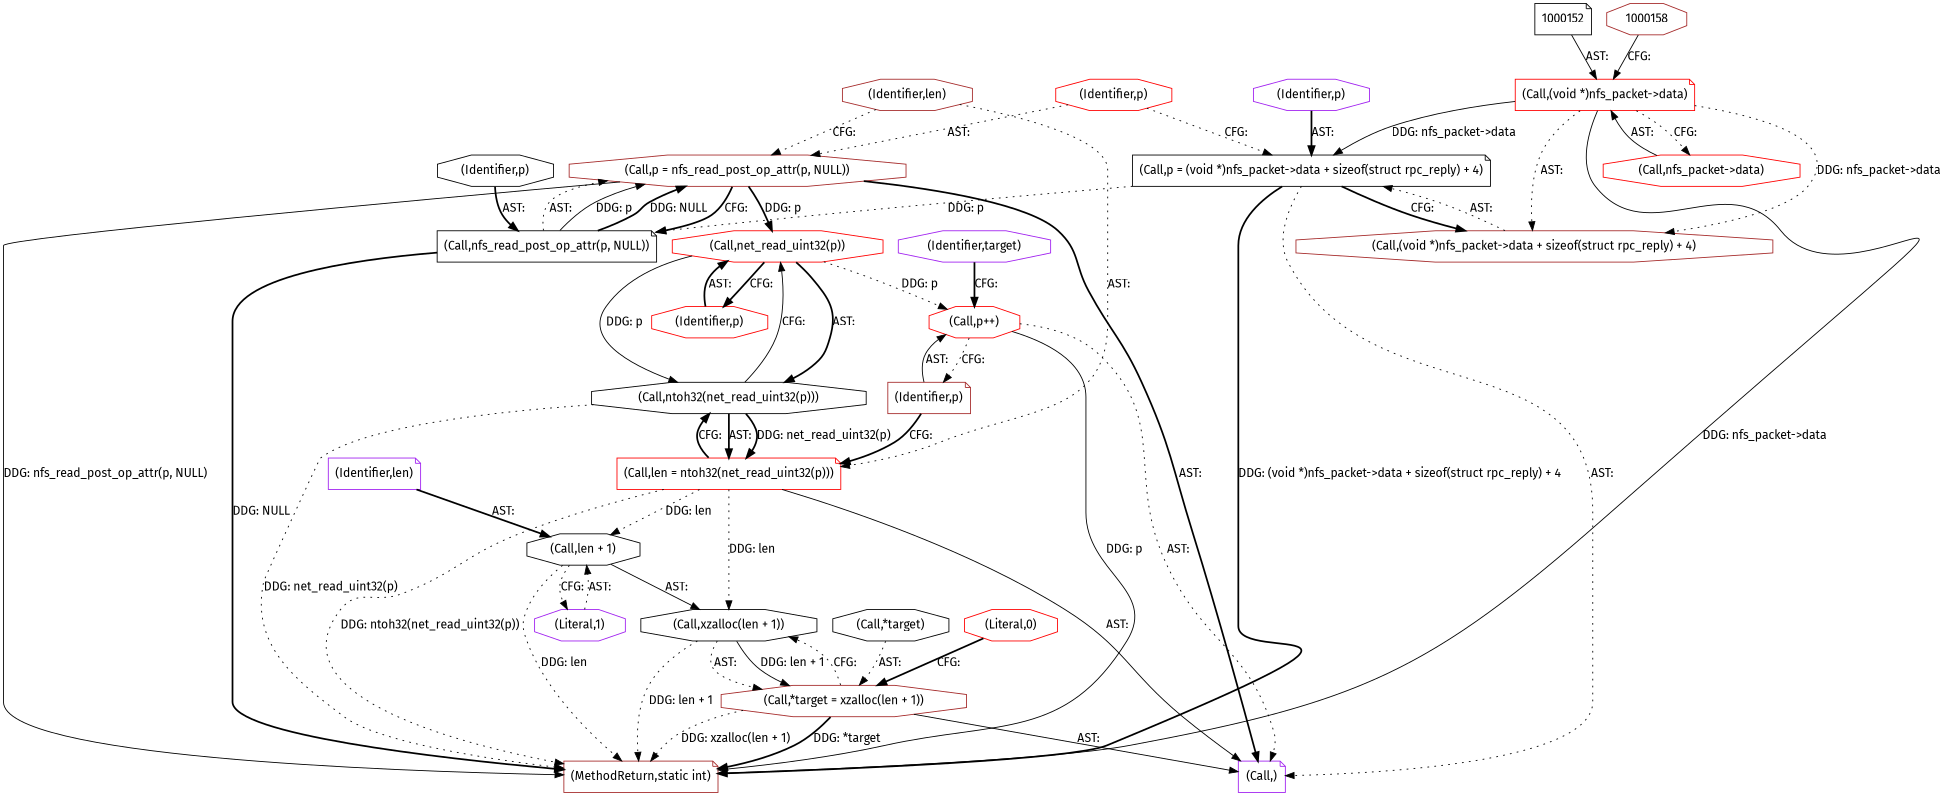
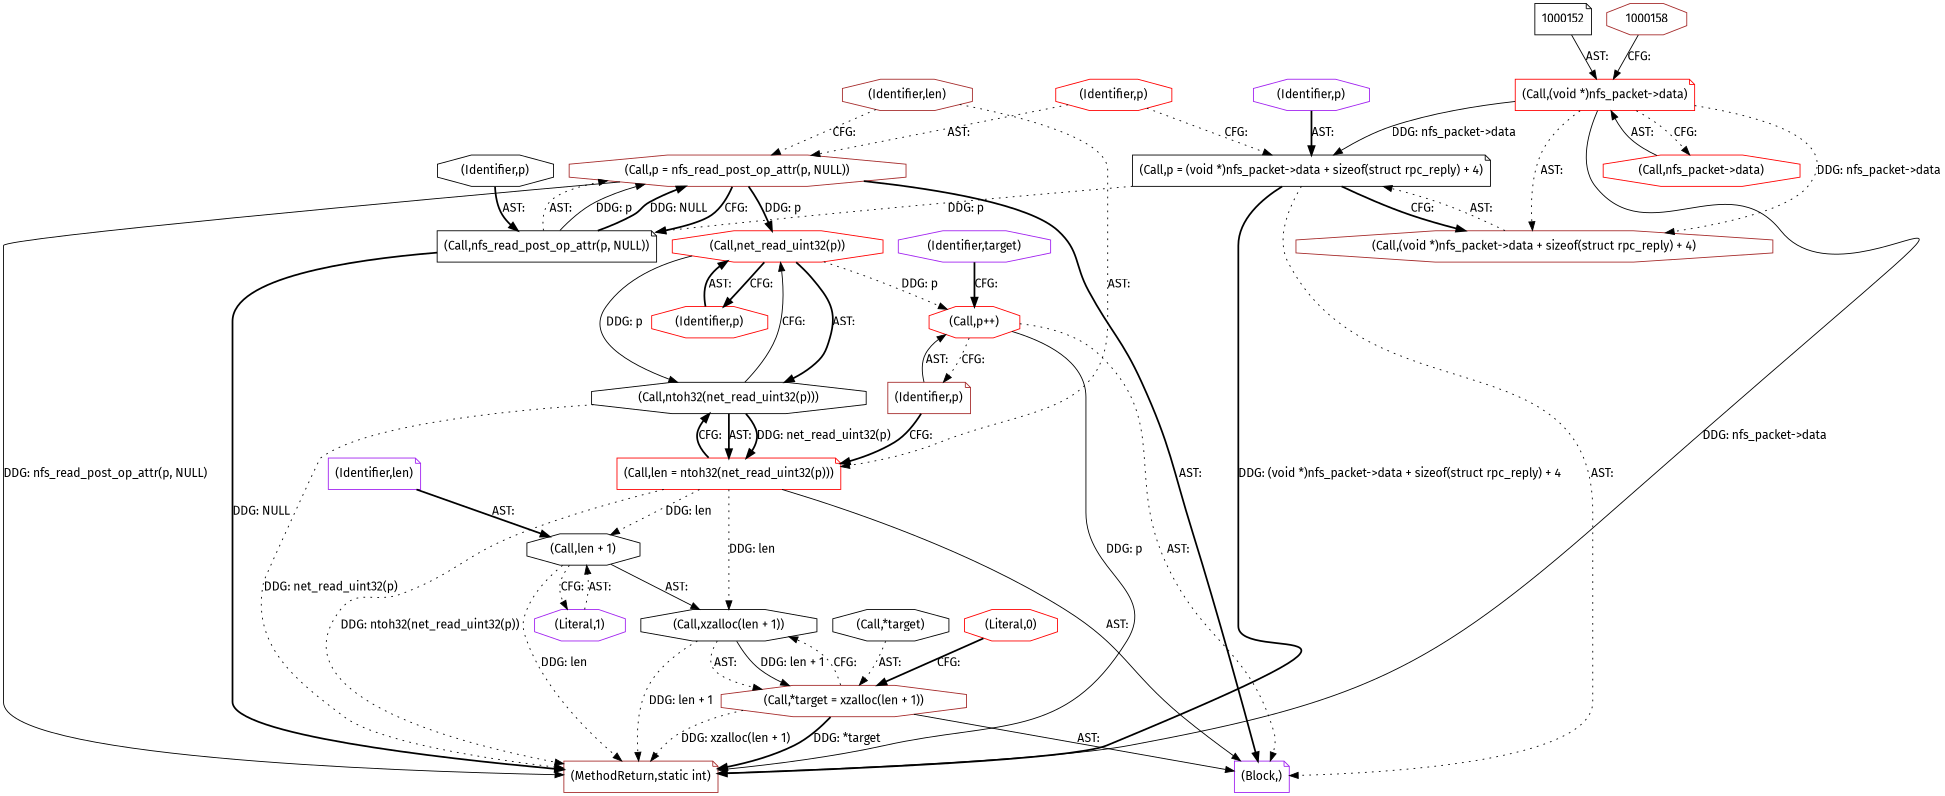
node "(Call,)": label "(Call,)" -> "(Block,)"
